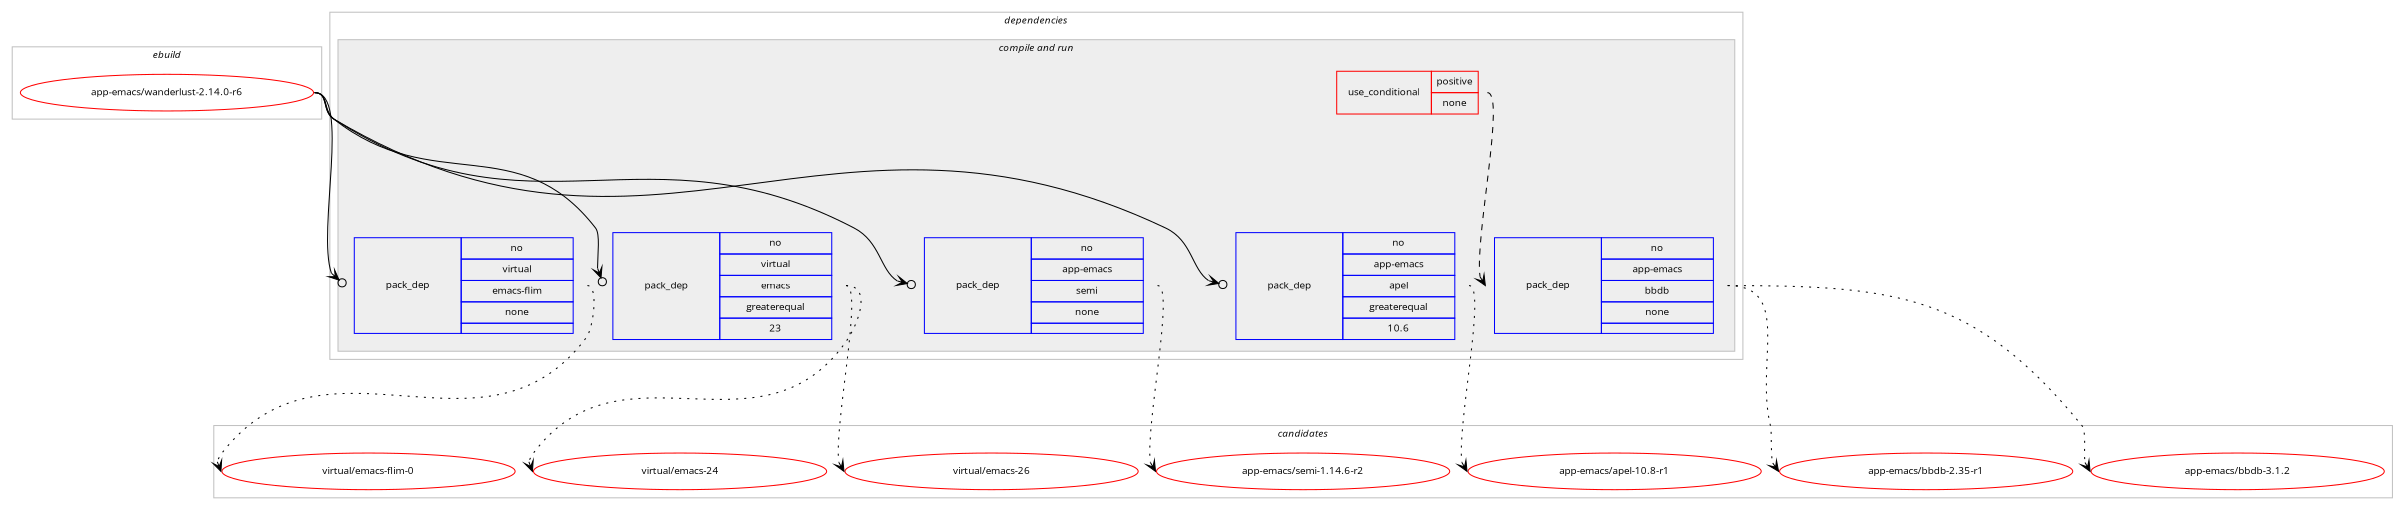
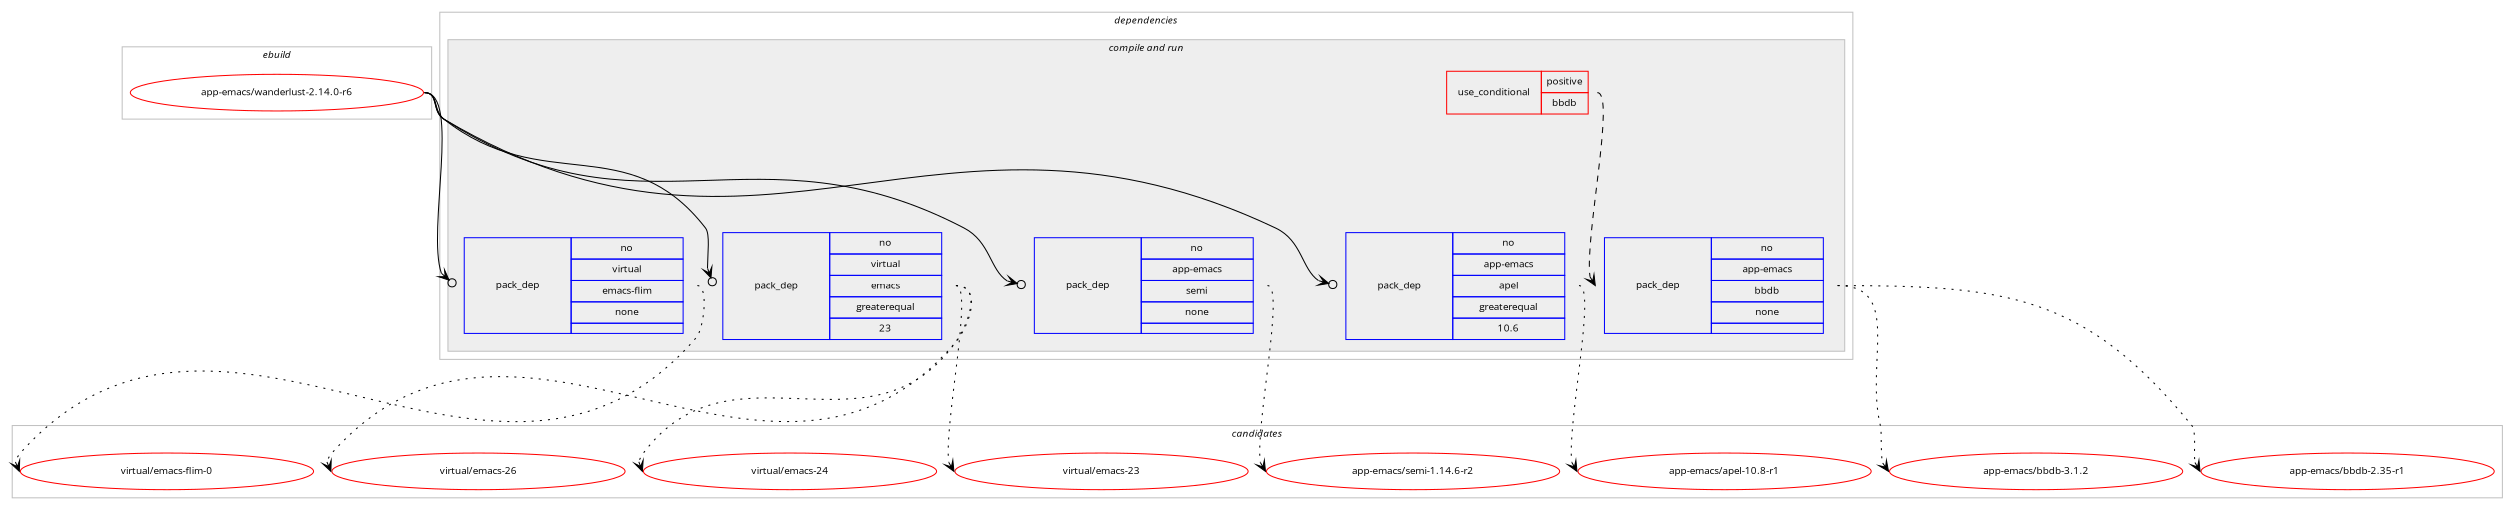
node "use_conditional": text "none" -> "bbdb"
node "virtual/emacs-23": added
